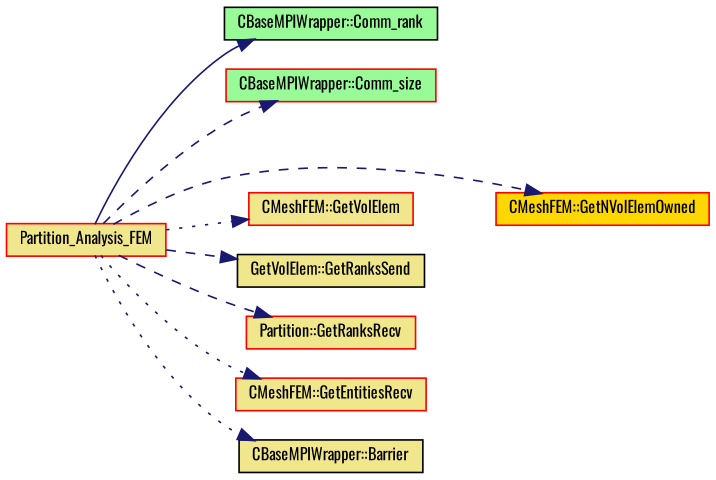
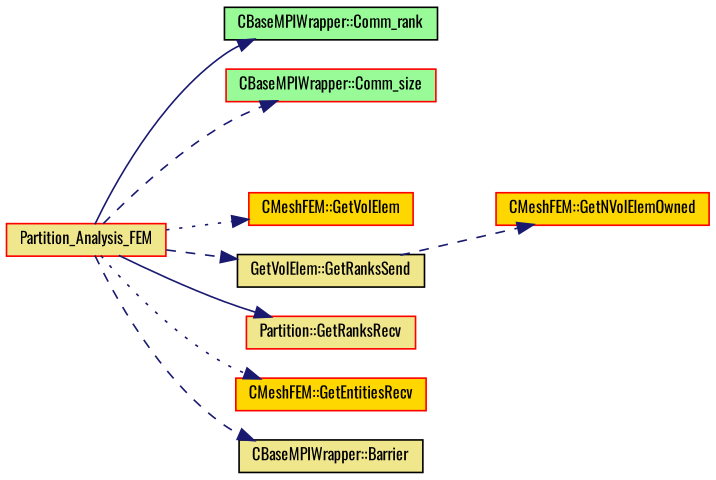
edge "Partition_Analysis_FEM" -> "CMeshFEM::GetNVolElemOwned": now "GetVolElem::GetRanksSend" -> "CMeshFEM::GetNVolElemOwned"
node "CMeshFEM::GetVolElem": fillcolor khaki -> gold
edge "Partition_Analysis_FEM" -> "Partition::GetRanksRecv": style dashed -> solid
edge "Partition_Analysis_FEM" -> "CBaseMPIWrapper::Barrier": style dotted -> dashed
node "CMeshFEM::GetEntitiesRecv": fillcolor khaki -> gold
